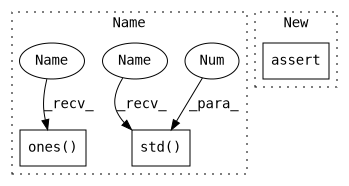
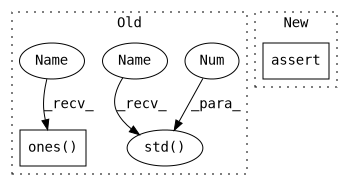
cluster "Name": label "Name" -> "Old"
node "std()": shape box -> ellipse
